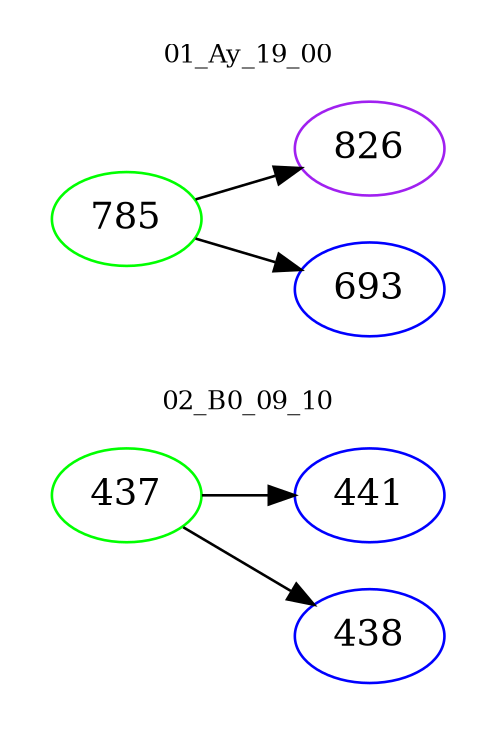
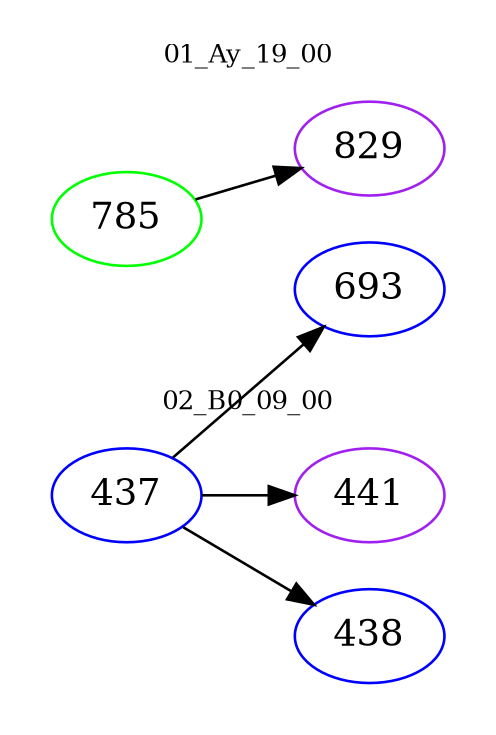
node "826": label "826" -> "829"
edge "785" -> "693": now "437" -> "693"
cluster "02_B0_09_10": label "02_B0_09_10" -> "02_B0_09_00"
node "437": color green -> blue
node "441": color blue -> purple
